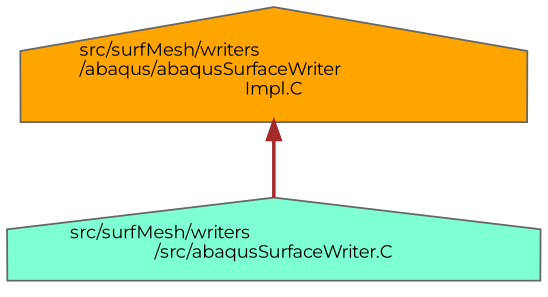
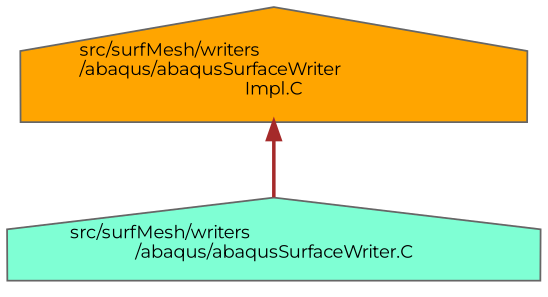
node "src/surfMesh/writers /src/abaqusSurfaceWriter.C": label "src/surfMesh/writers /src/abaqusSurfaceWriter.C" -> "src/surfMesh/writers /abaqus/abaqusSurfaceWriter.C"
